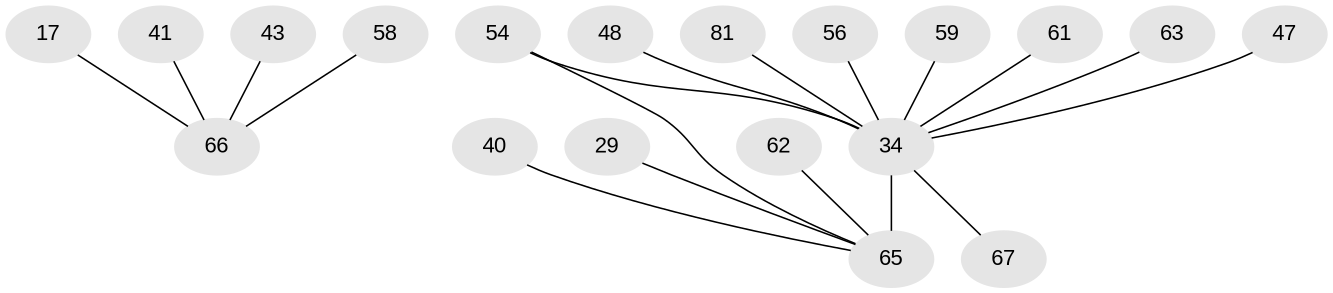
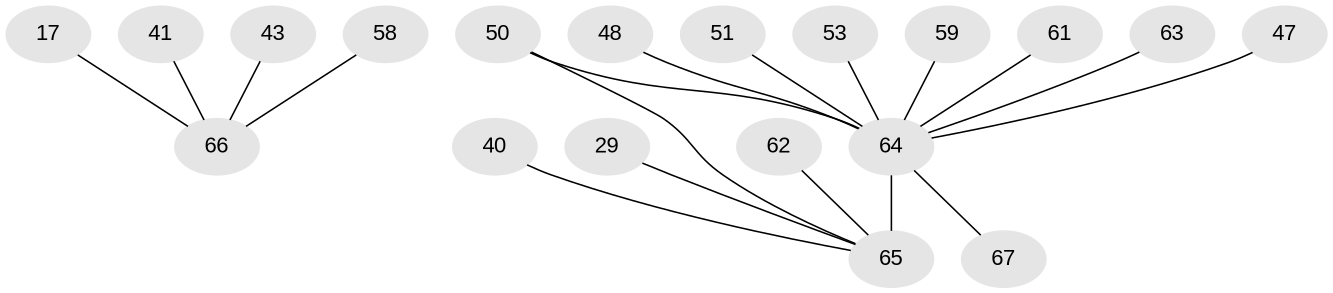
node "54": label "54" -> "50"
node "81": label "81" -> "51"
node "56": label "56" -> "53"
node "34": label "34" -> "64"
